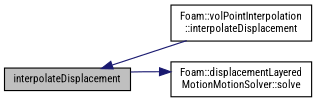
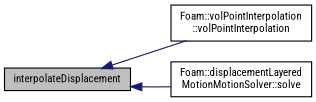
node "Foam::volPointInterpolation ::interpolateDisplacement": label "Foam::volPointInterpolation ::interpolateDisplacement" -> "Foam::volPointInterpolation ::volPointInterpolation"
edge "interpolateDisplacement" -> "Foam::displacementLayered MotionMotionSolver::solve": reversed
